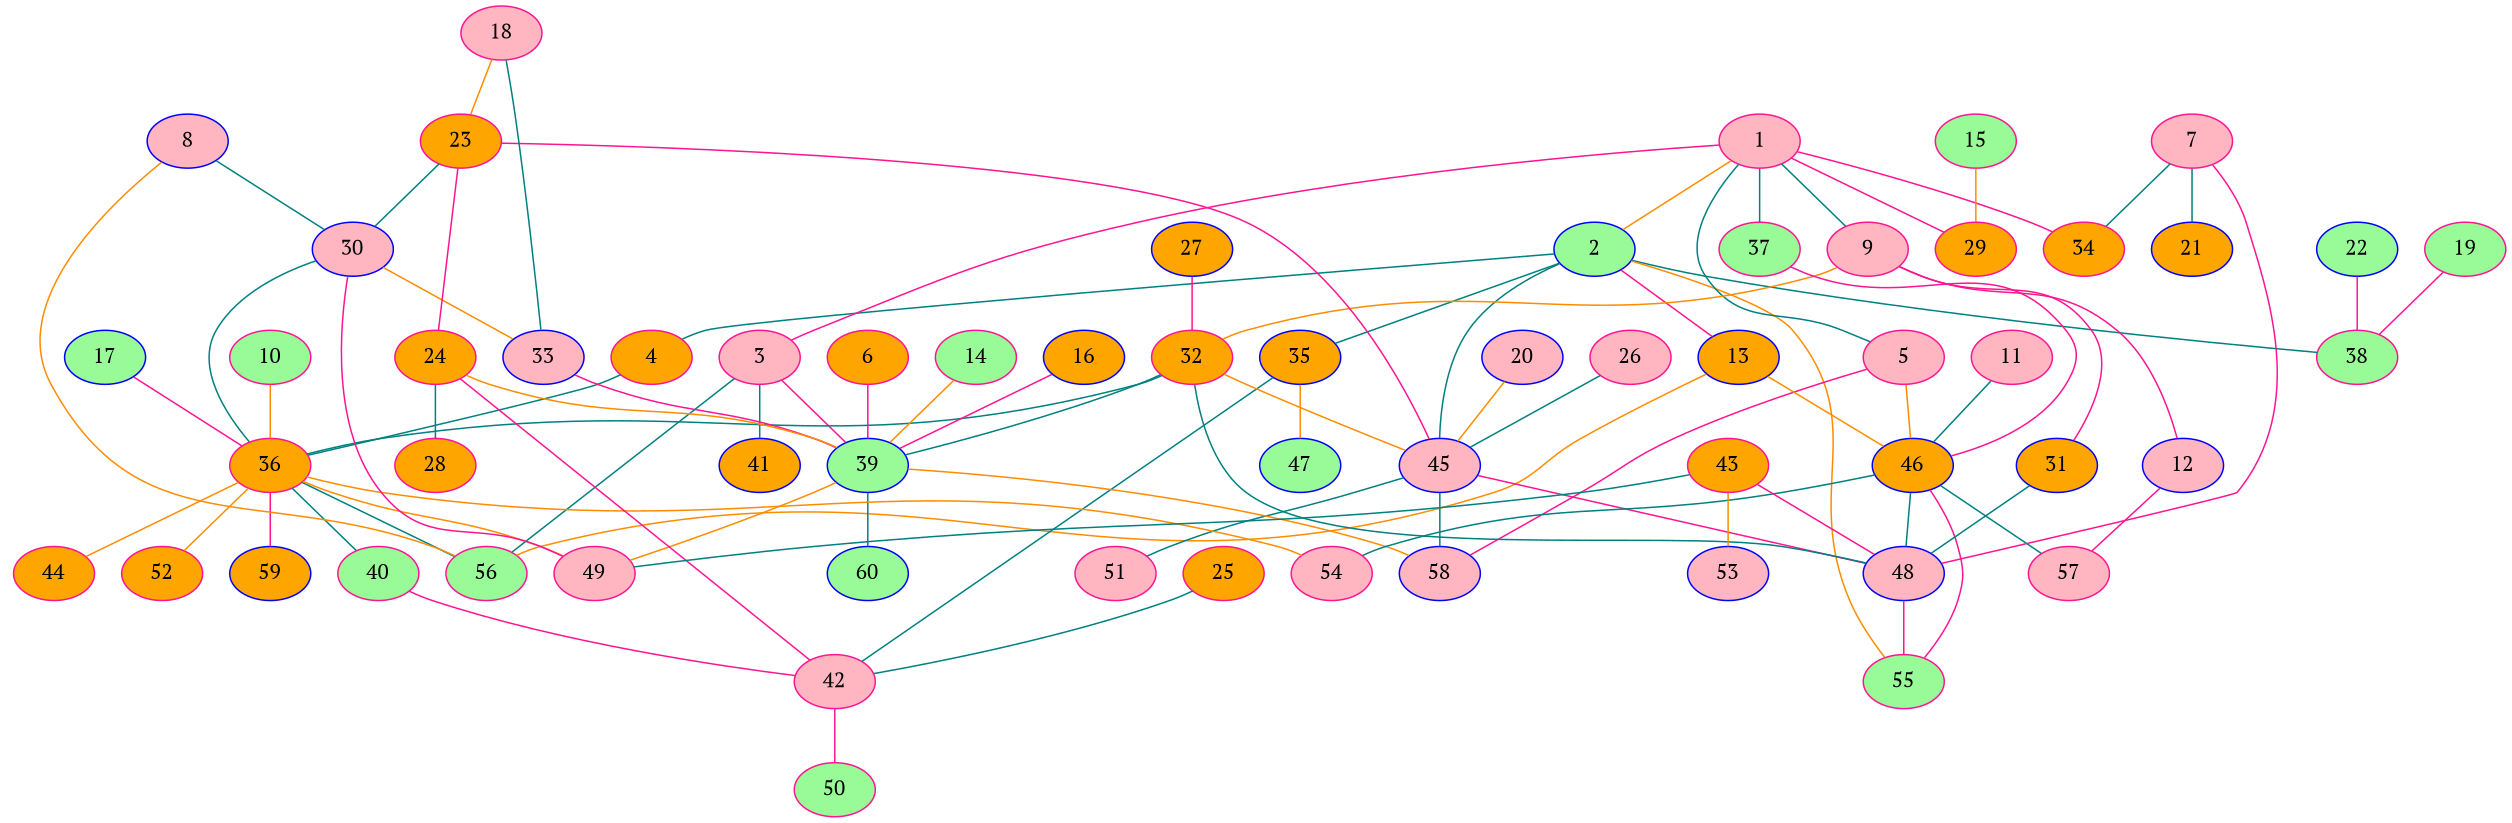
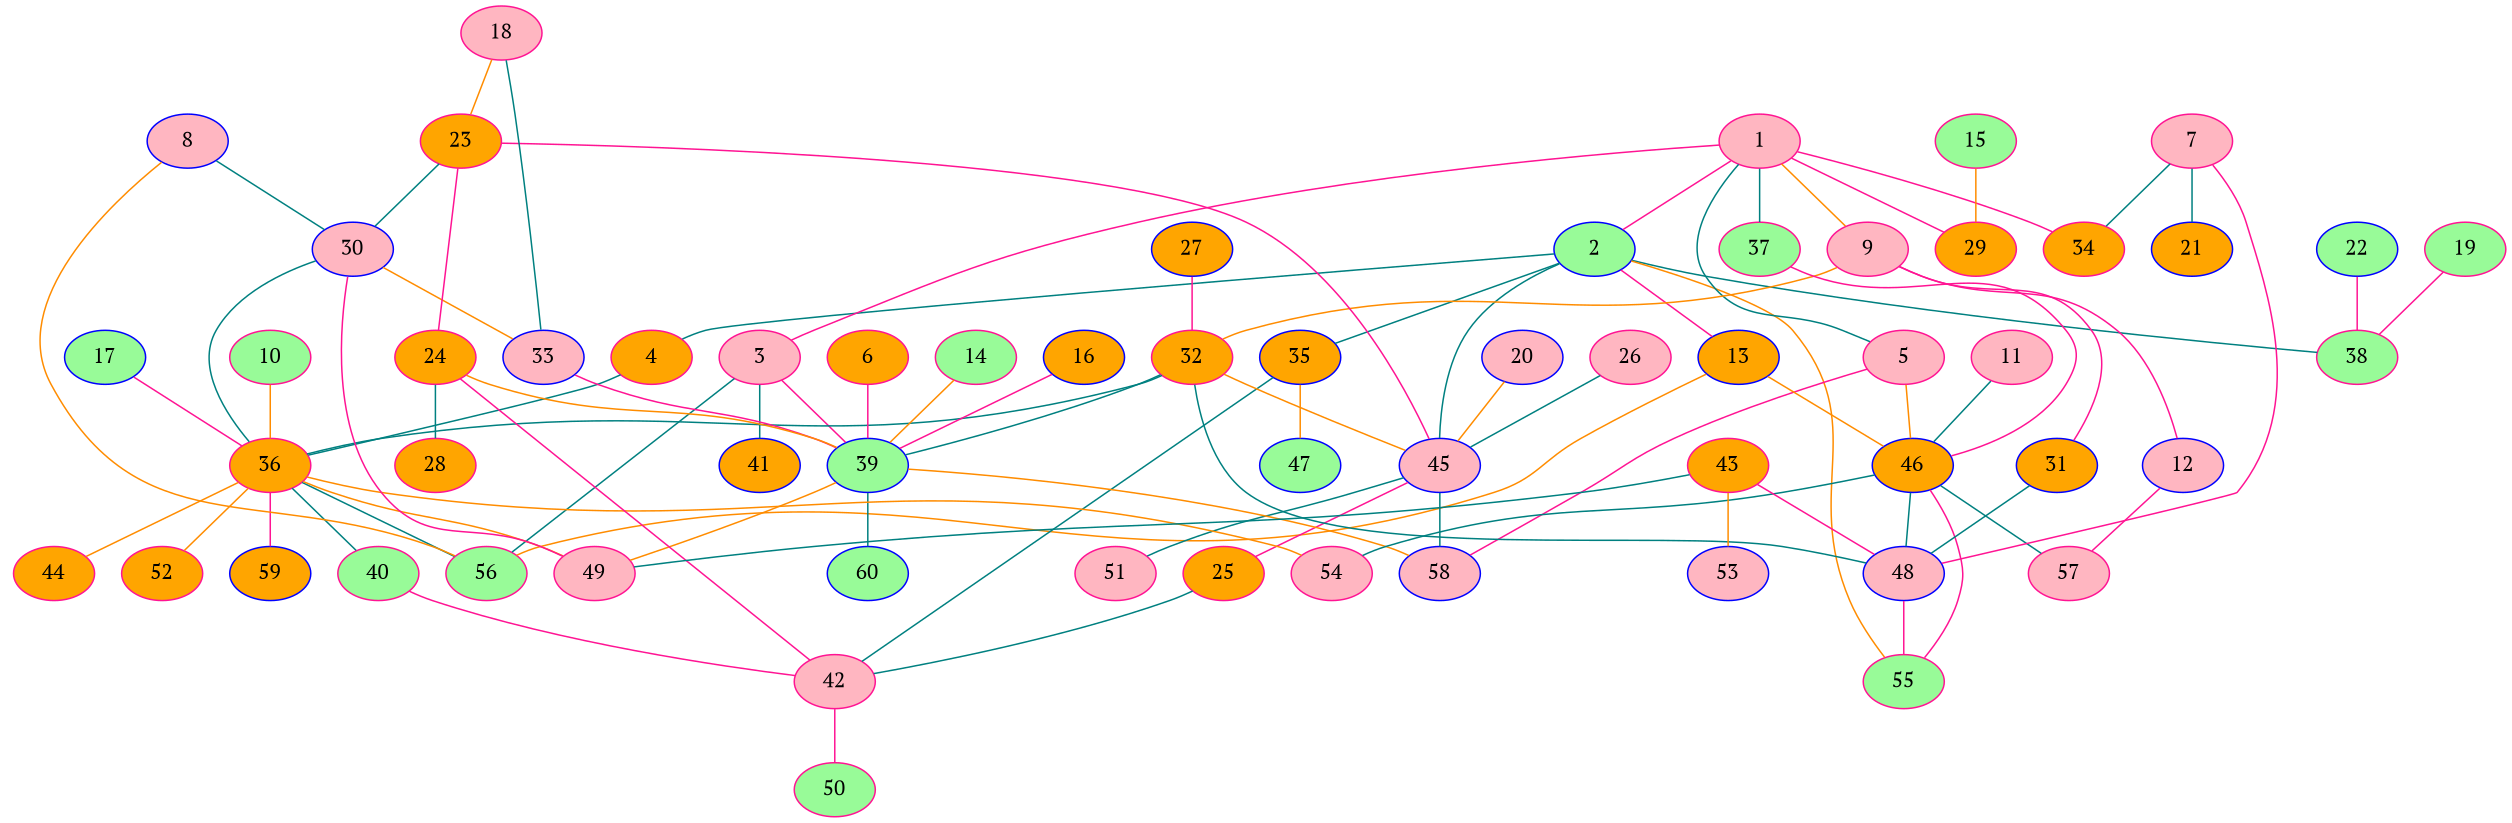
edge "1" -- "2": color darkorange -> deeppink
edge "1" -- "9": color teal -> darkorange
edge "45" -- "48": now "45" -- "25"
